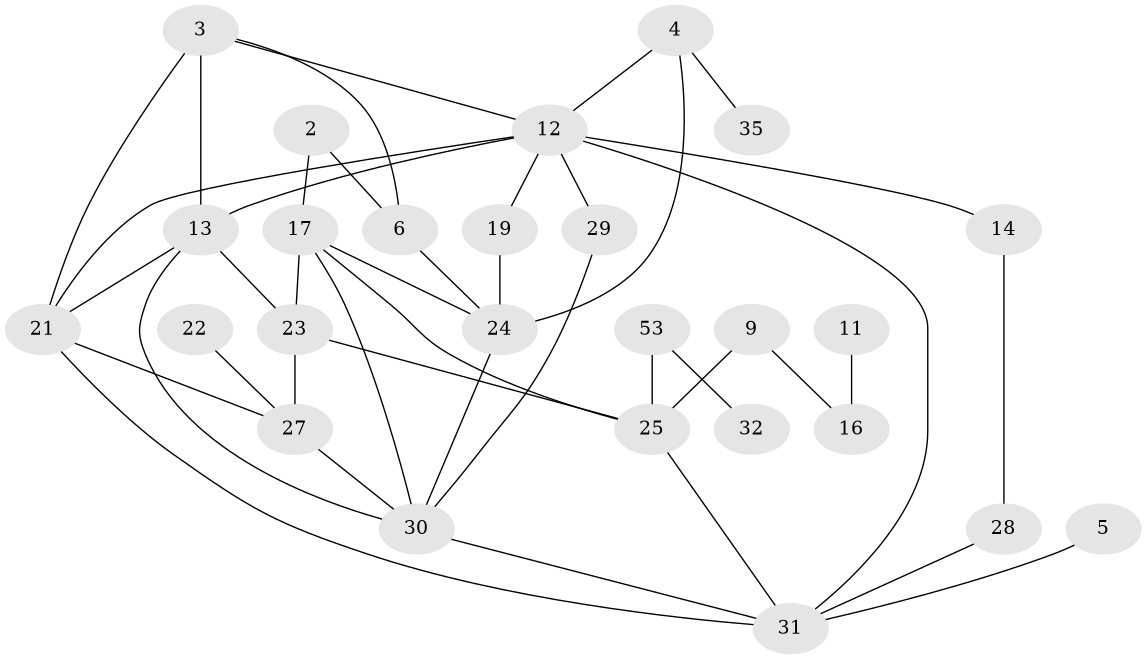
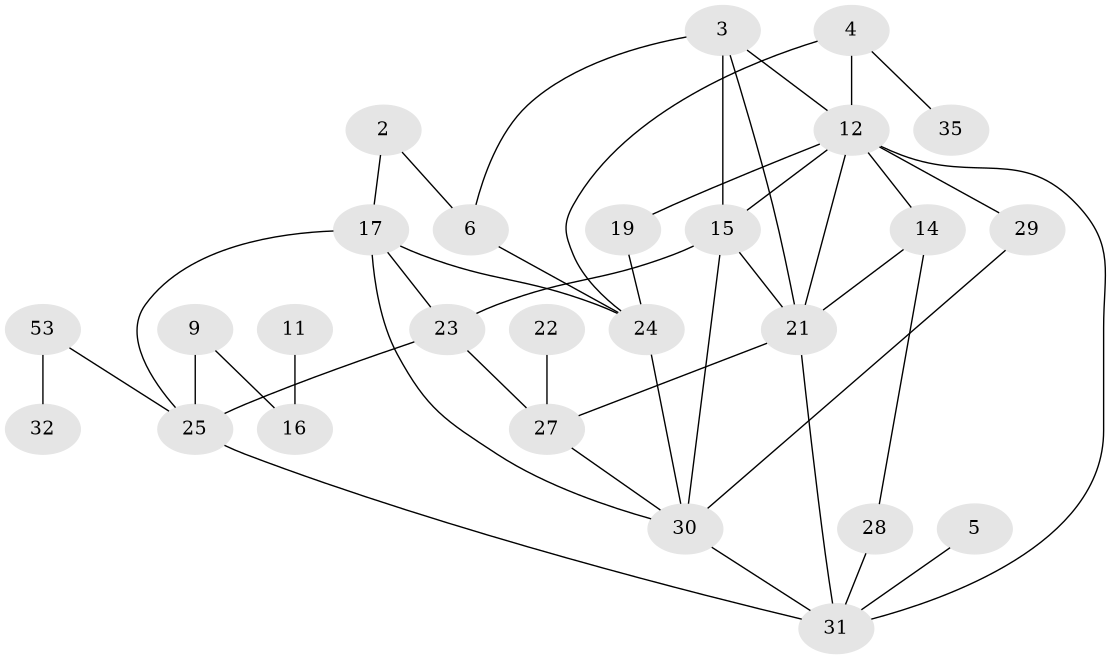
node "13": label "13" -> "15"
edge "14" -- "21": added
